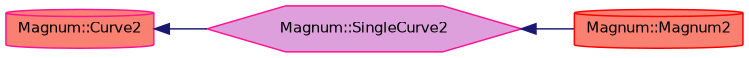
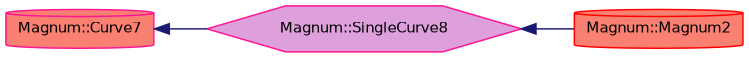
node "Magnum::Curve2": label "Magnum::Curve2" -> "Magnum::Curve7"
node "Magnum::SingleCurve2": label "Magnum::SingleCurve2" -> "Magnum::SingleCurve8"
